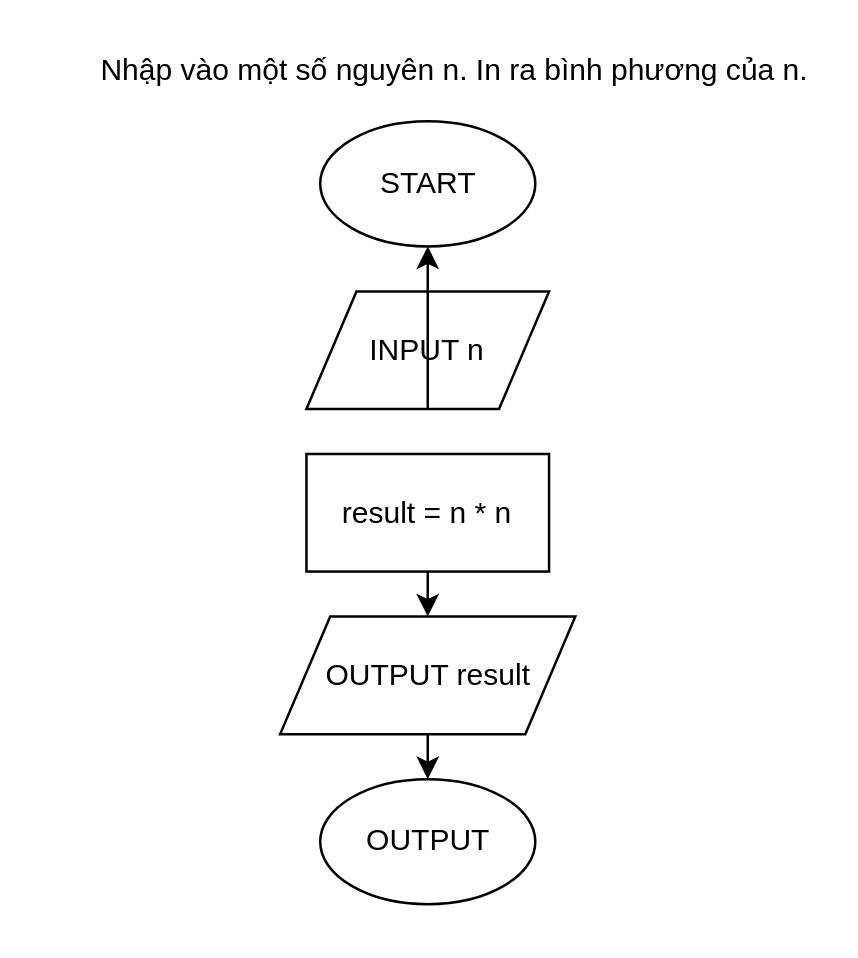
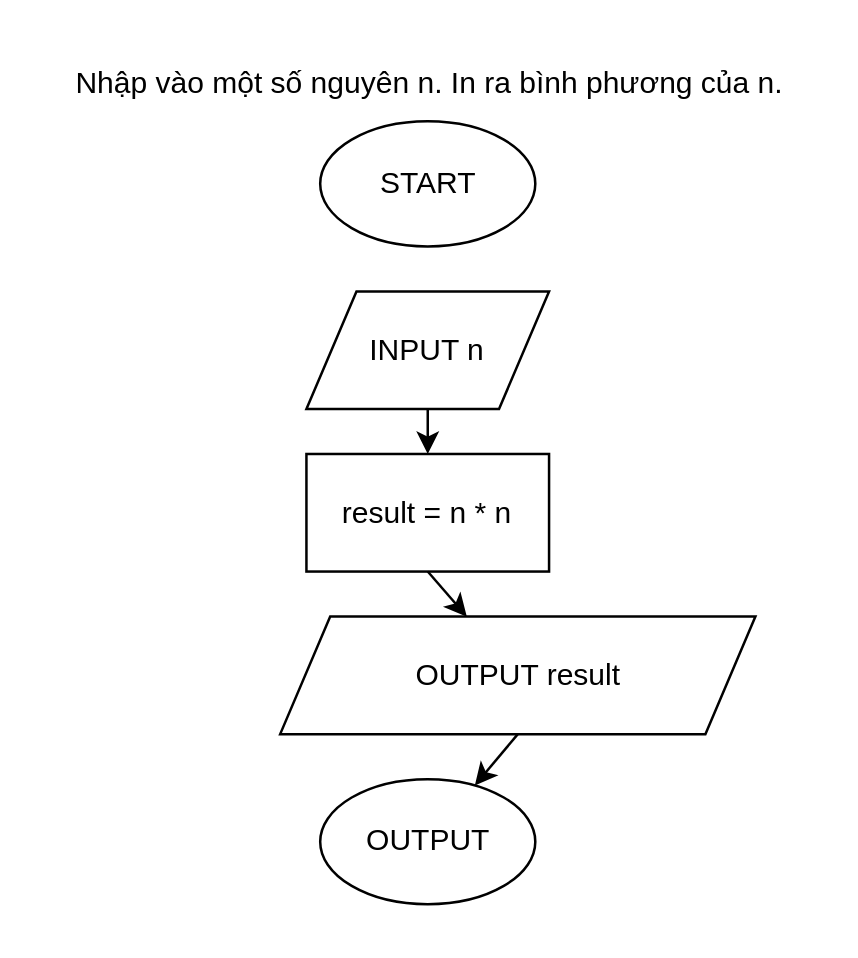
node "Nhập vào một số nguyên n. In ra bình phương của n.": moved (453, 71) -> (428, 84)
edge "INPUT n" -> "START": now "INPUT n" -> "result = n * n"
node "OUTPUT result": size 295x118 -> 475x118
